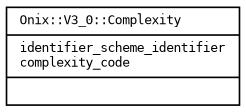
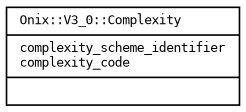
node "Onix::V3_0::Complexity": text "identifier_scheme_identifier" -> "complexity_scheme_identifier"
